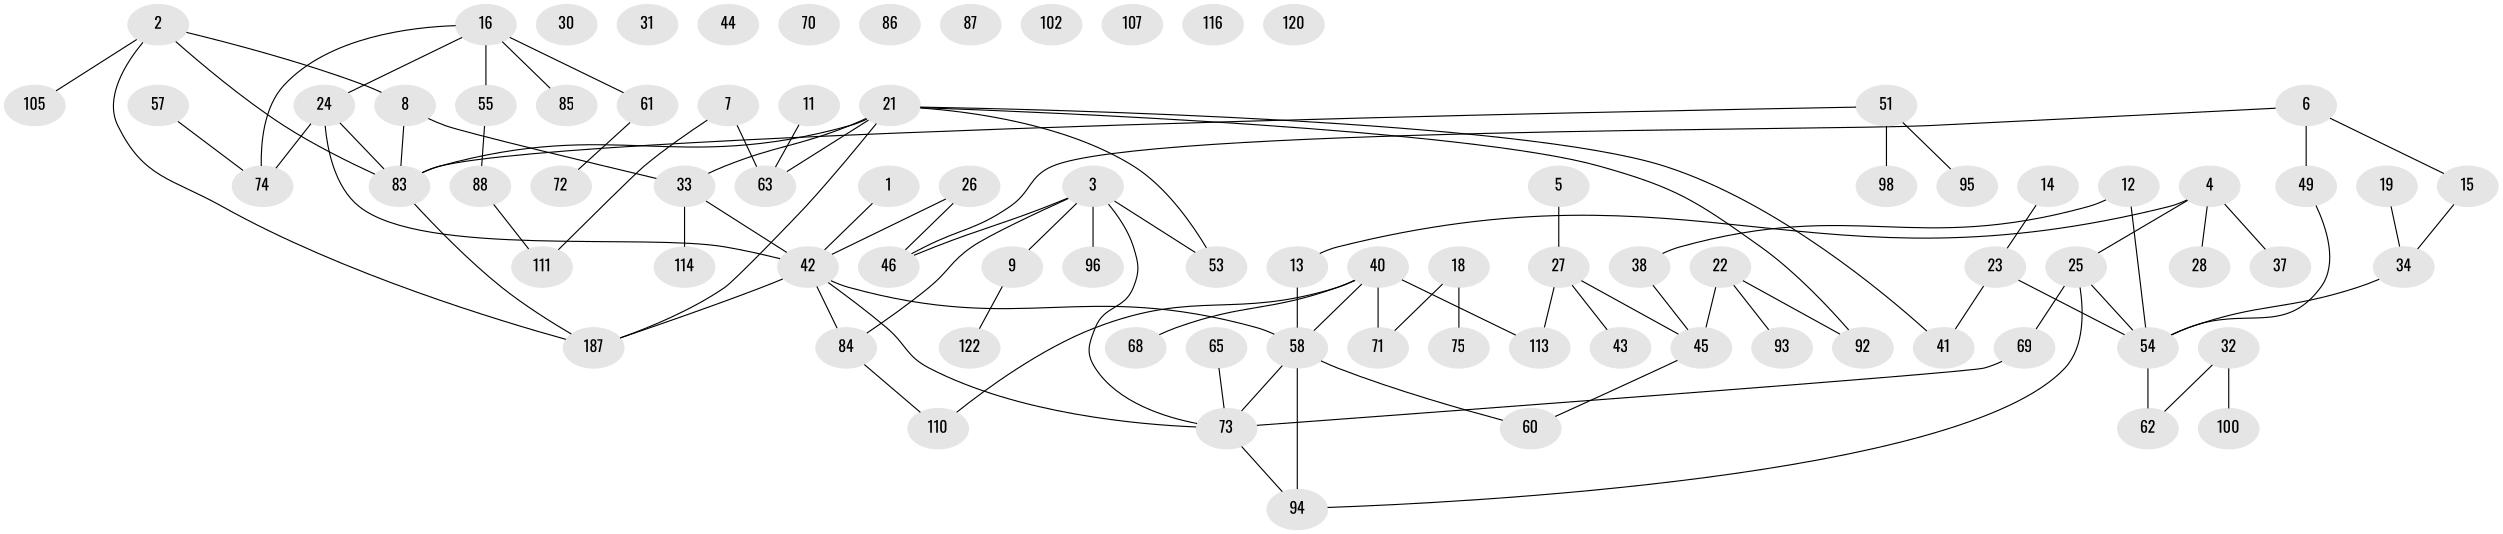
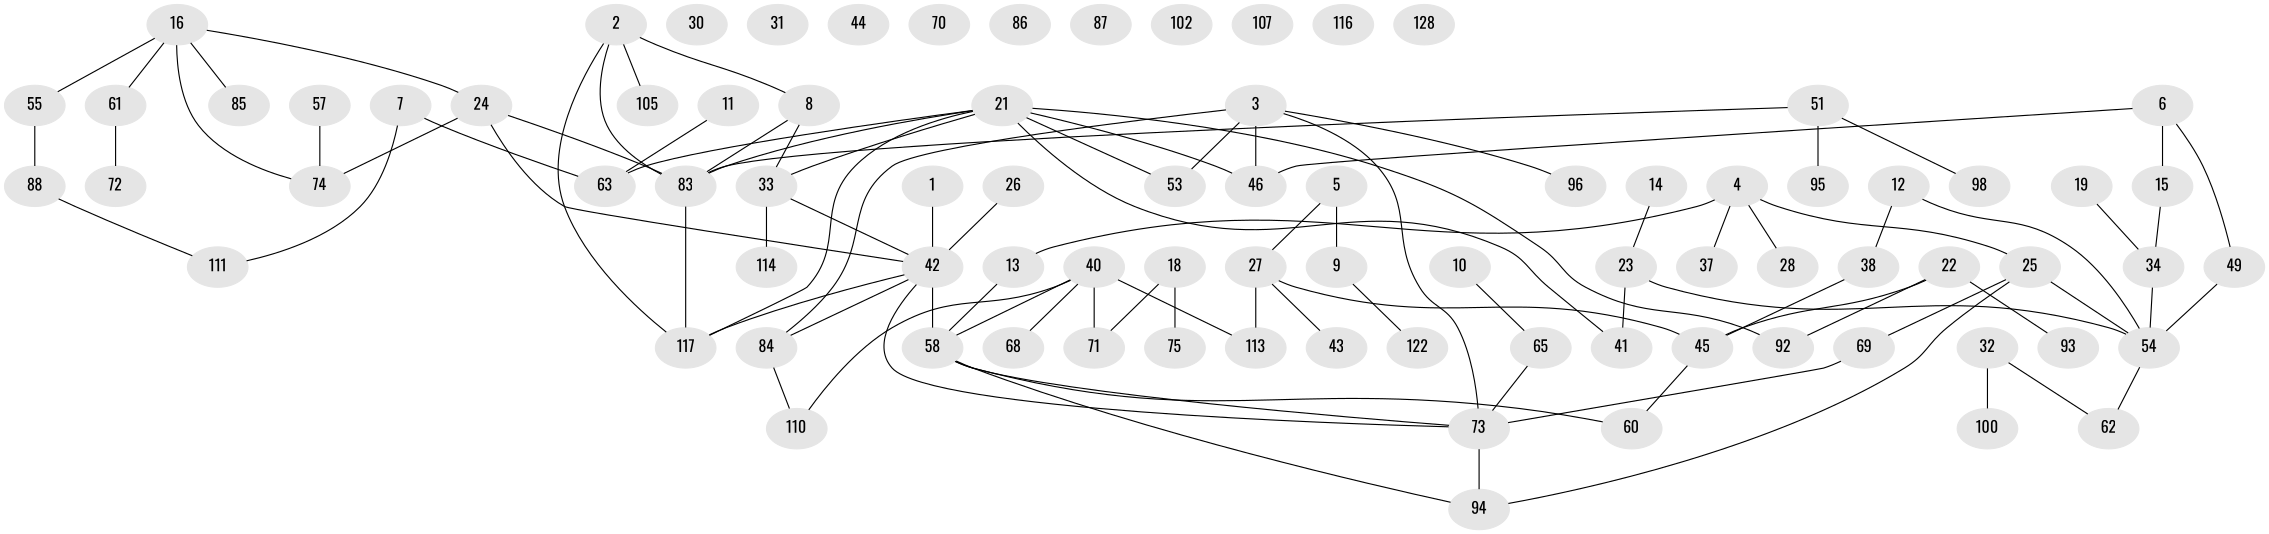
node "120": label "120" -> "128"
edge "26" -- "46": now "21" -- "46"
edge "3" -- "9": now "5" -- "9"
node "10": added
node "187": label "187" -> "117"
